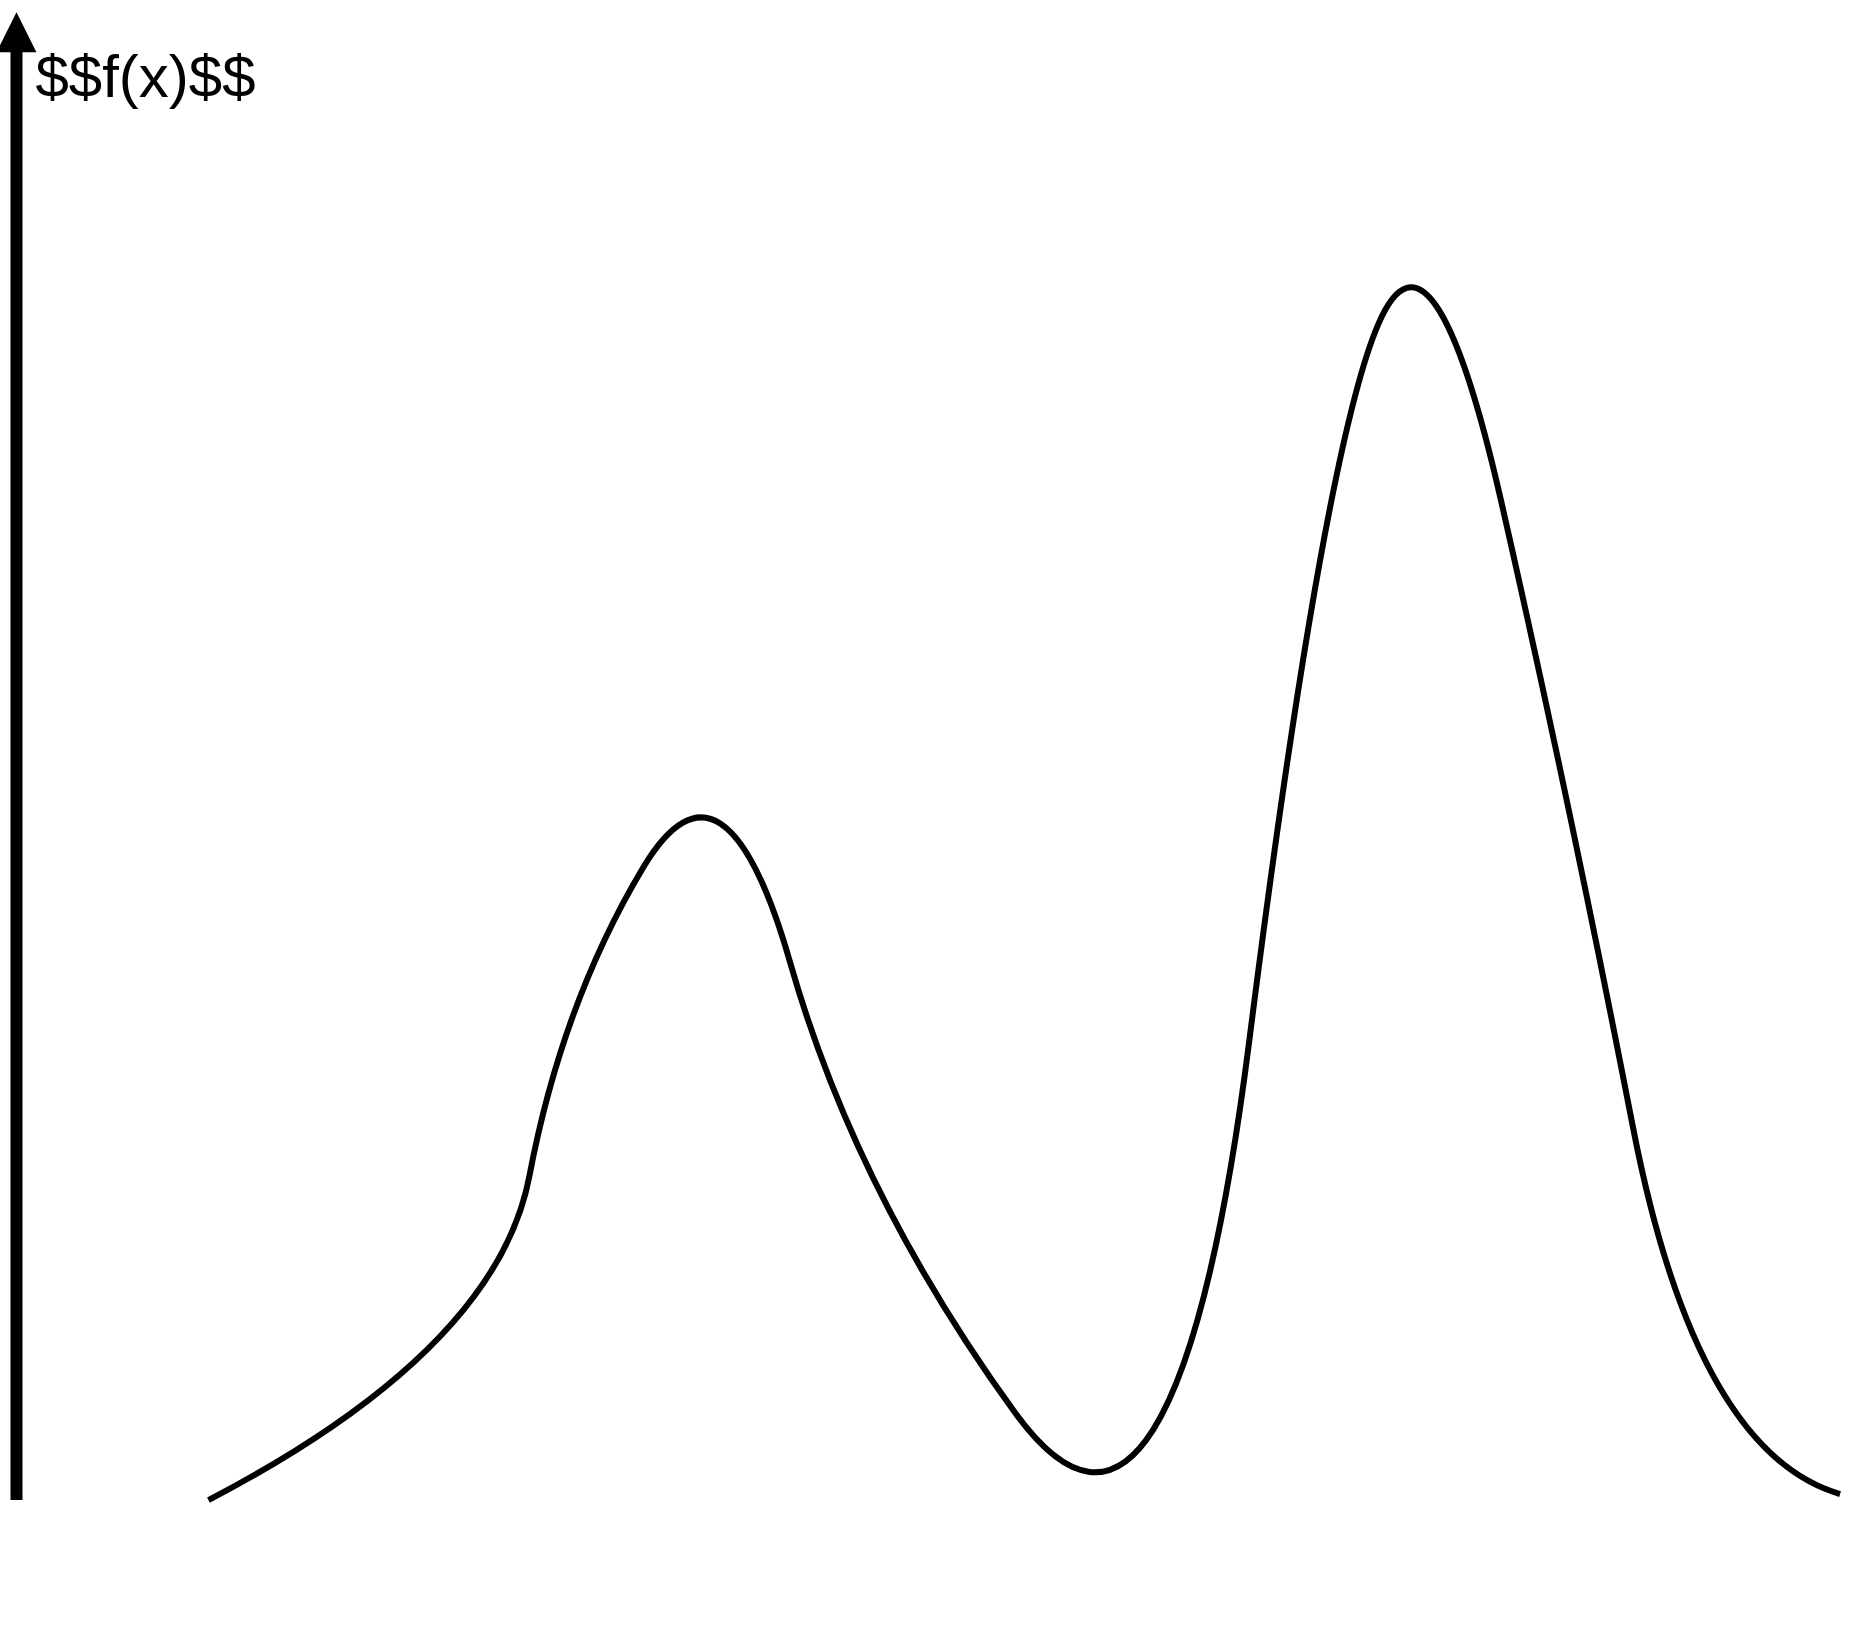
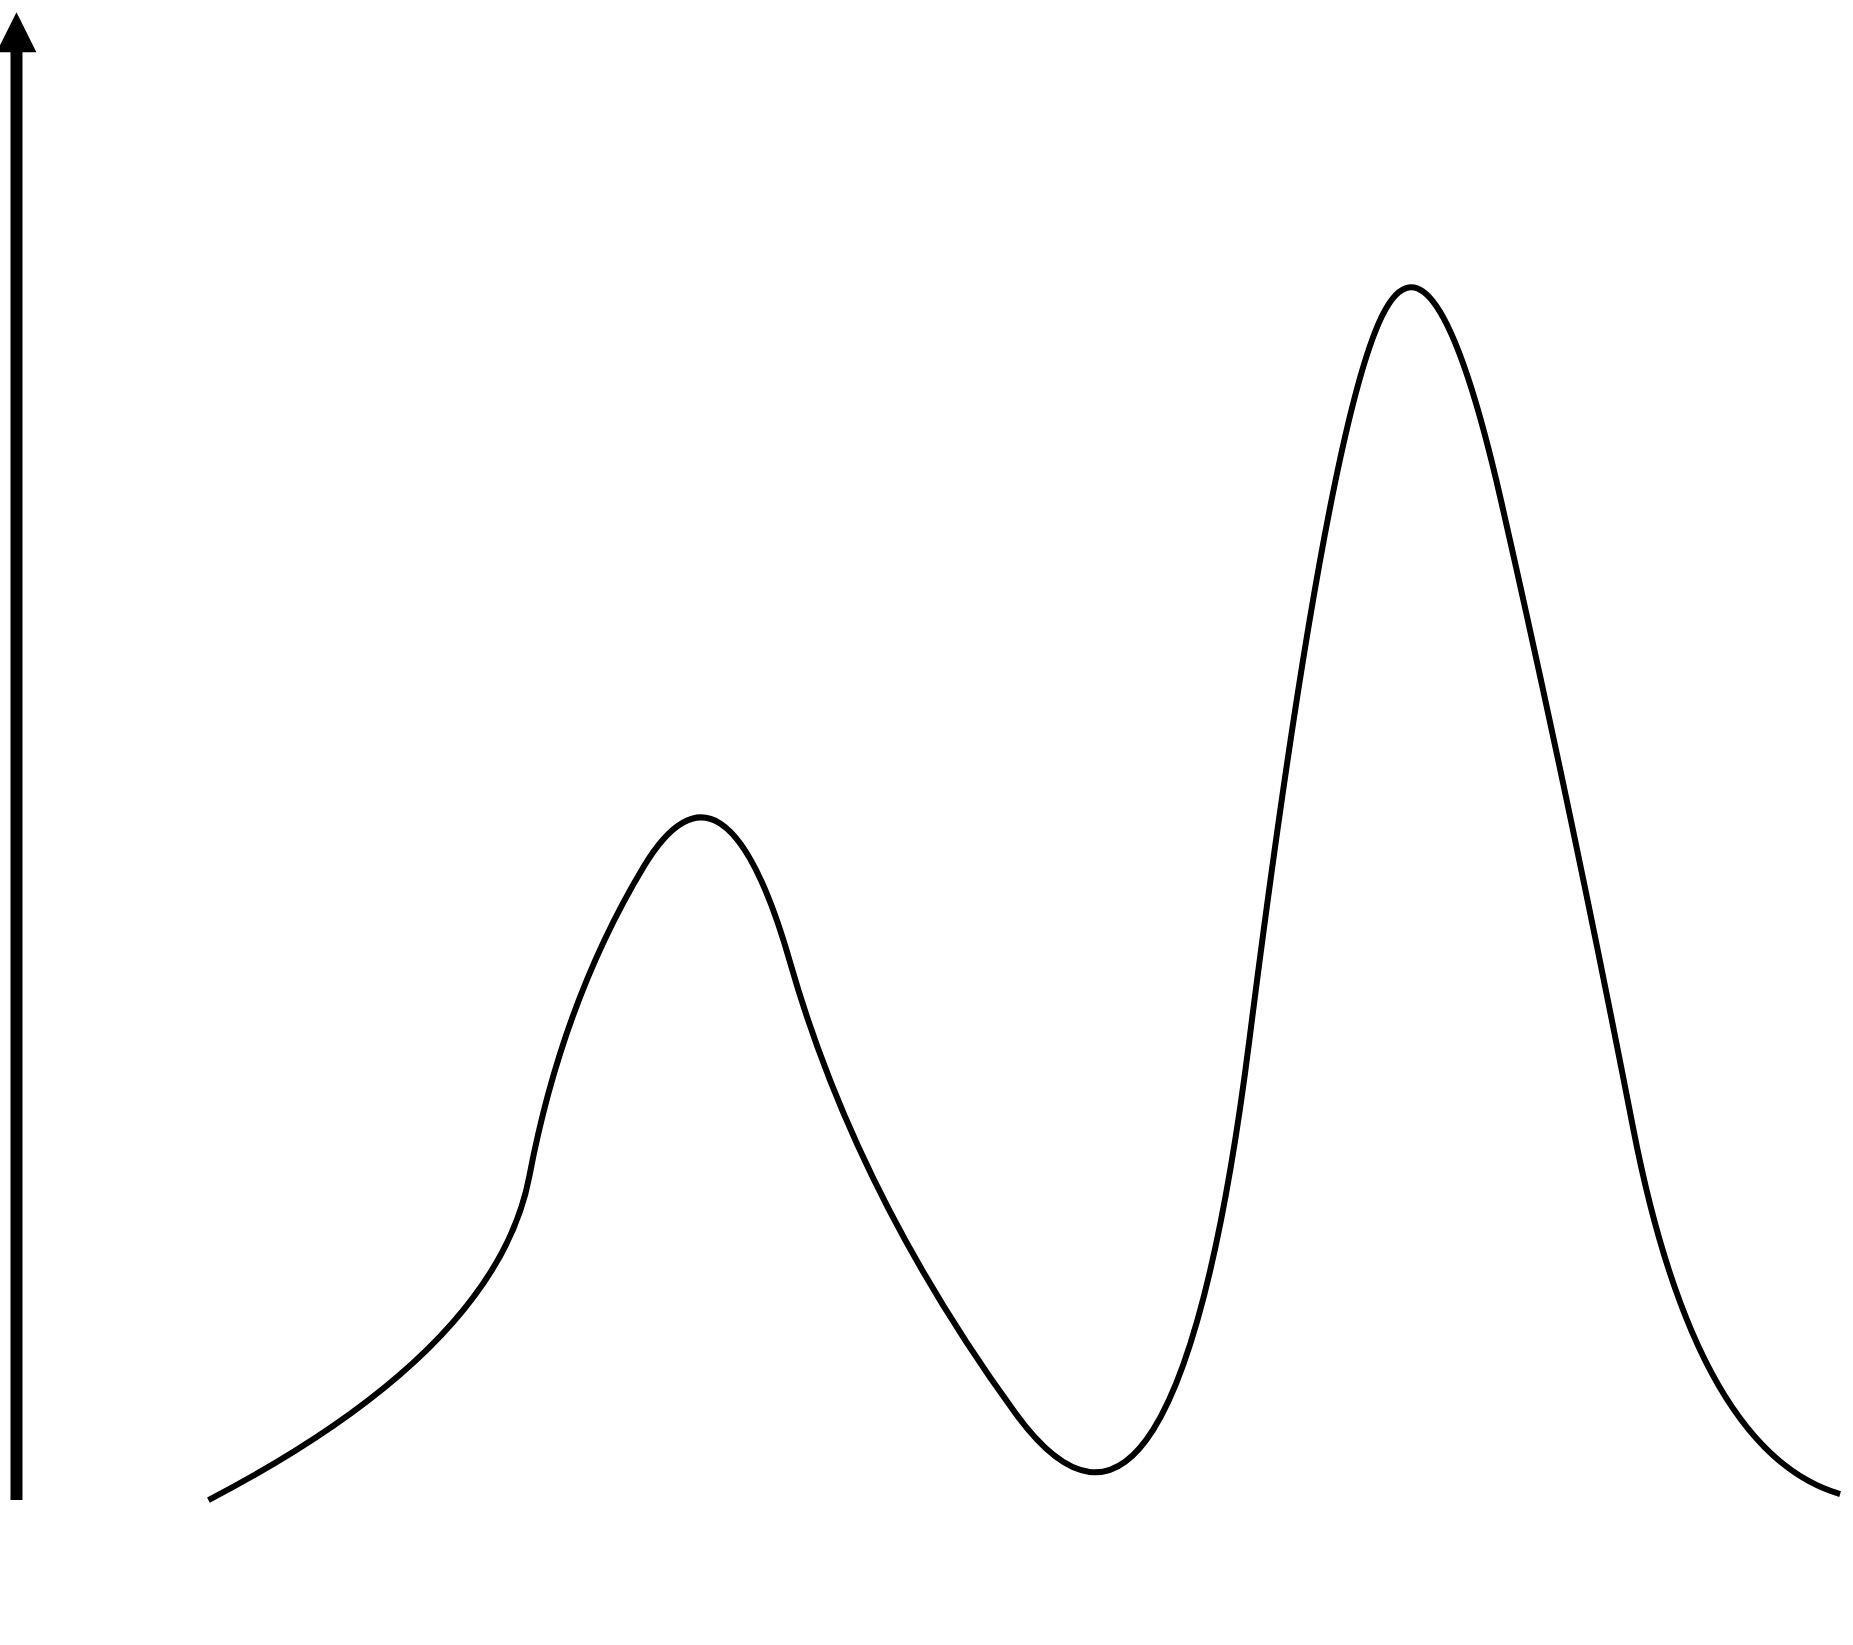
node "$$f(x)$$": removed
